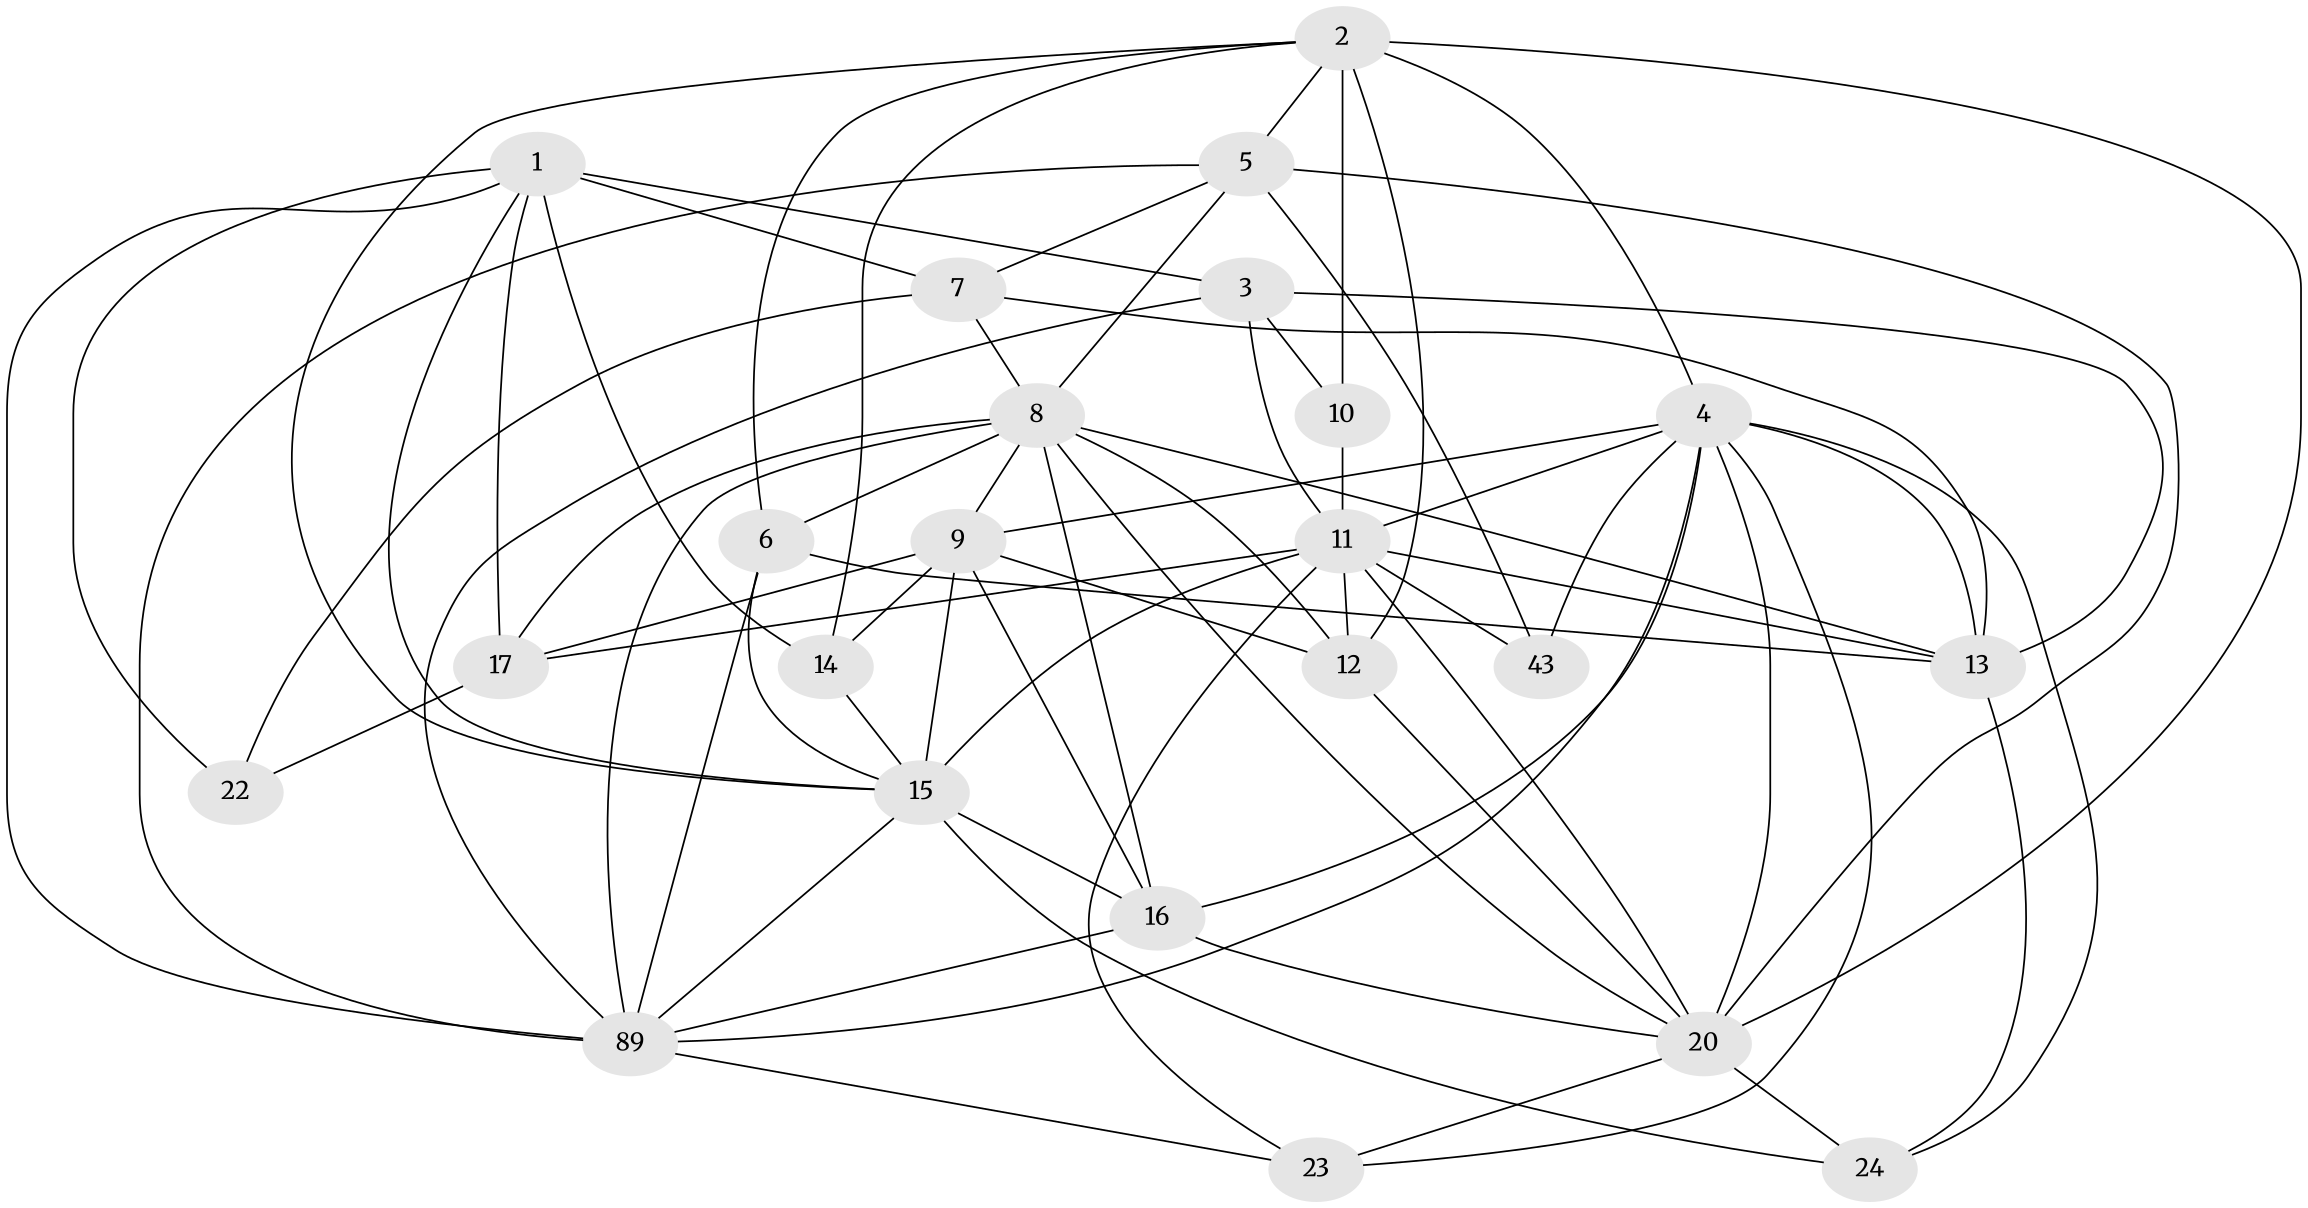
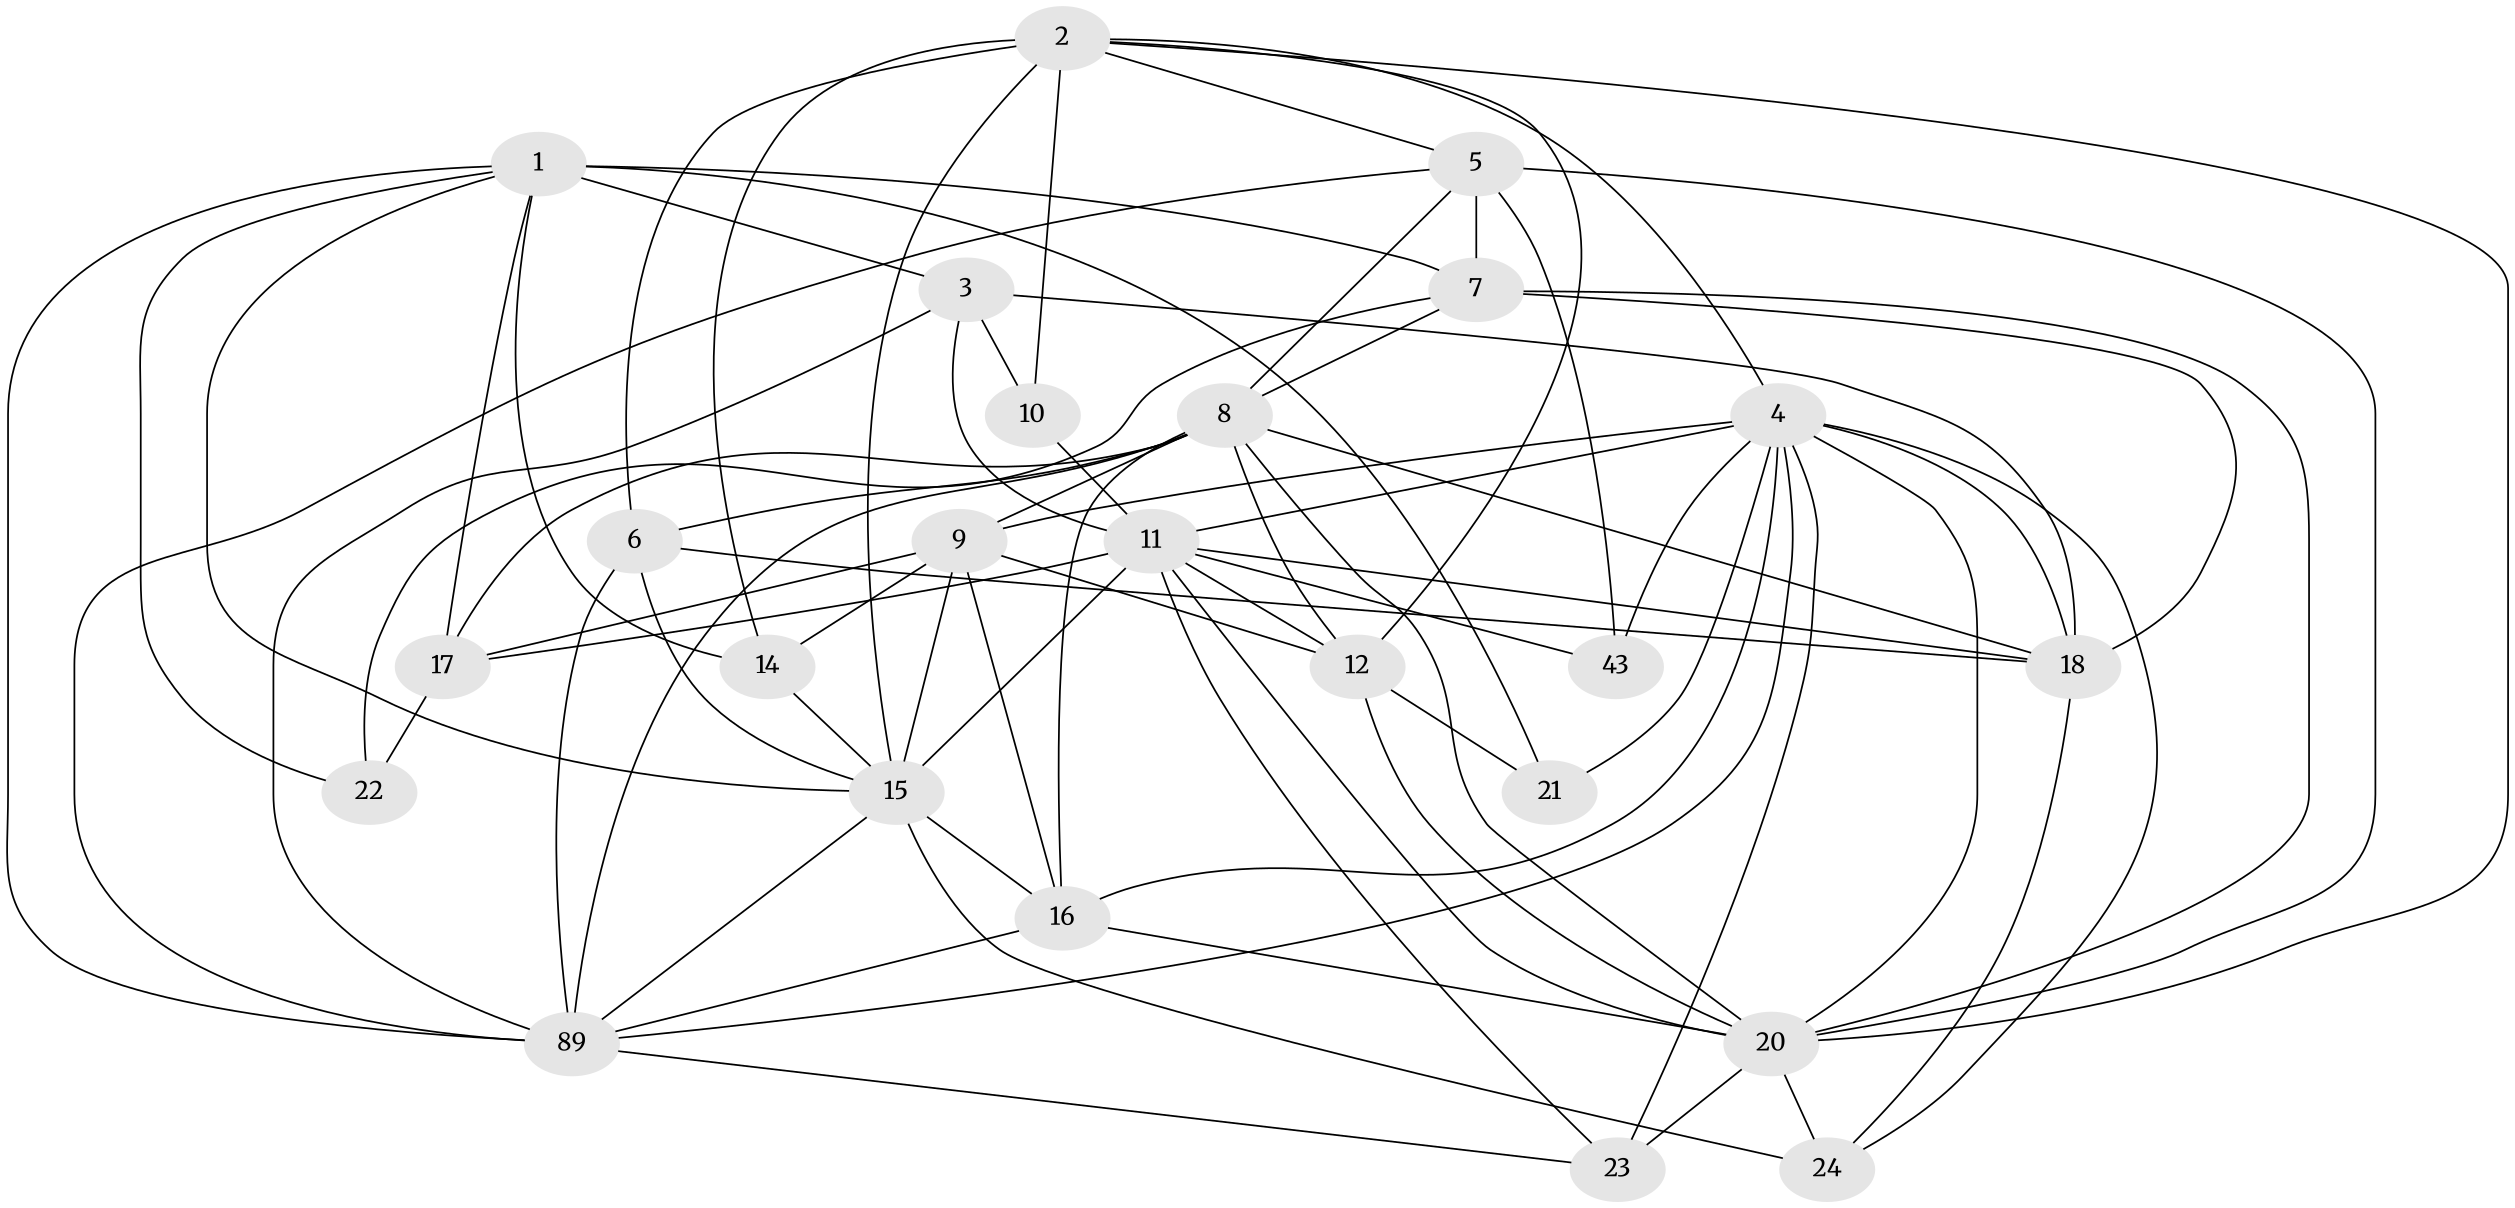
edge "7" -- "20": added
node "13": label "13" -> "18"
node "21": added
